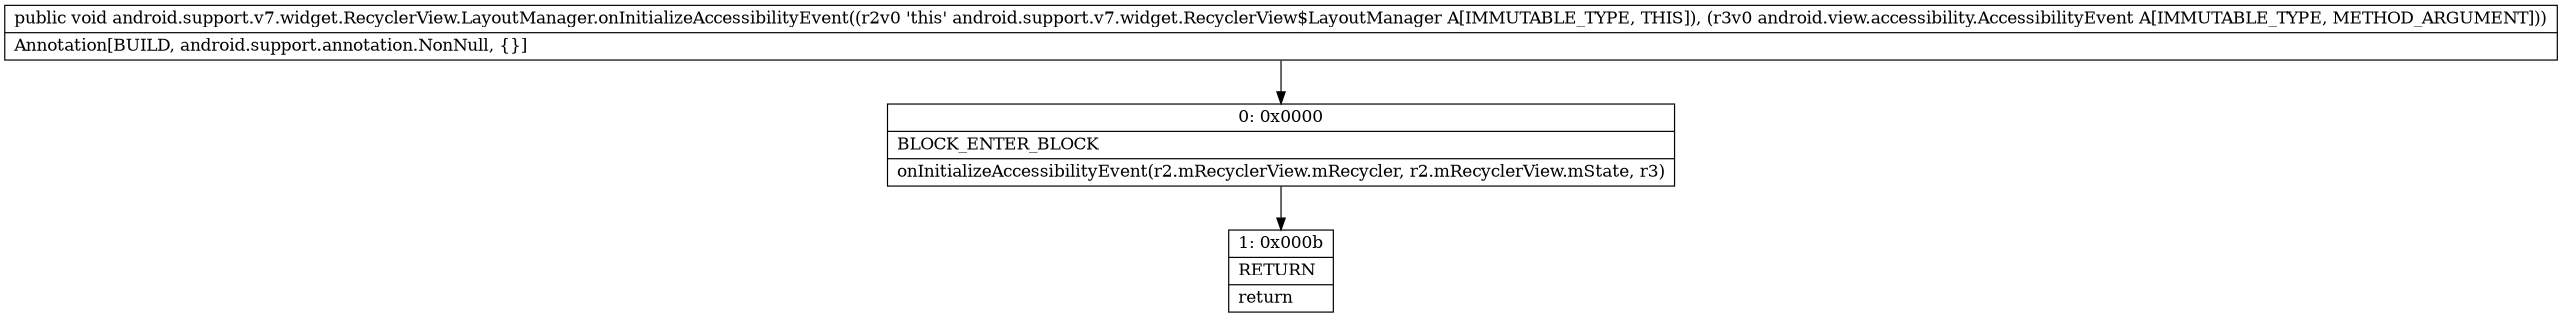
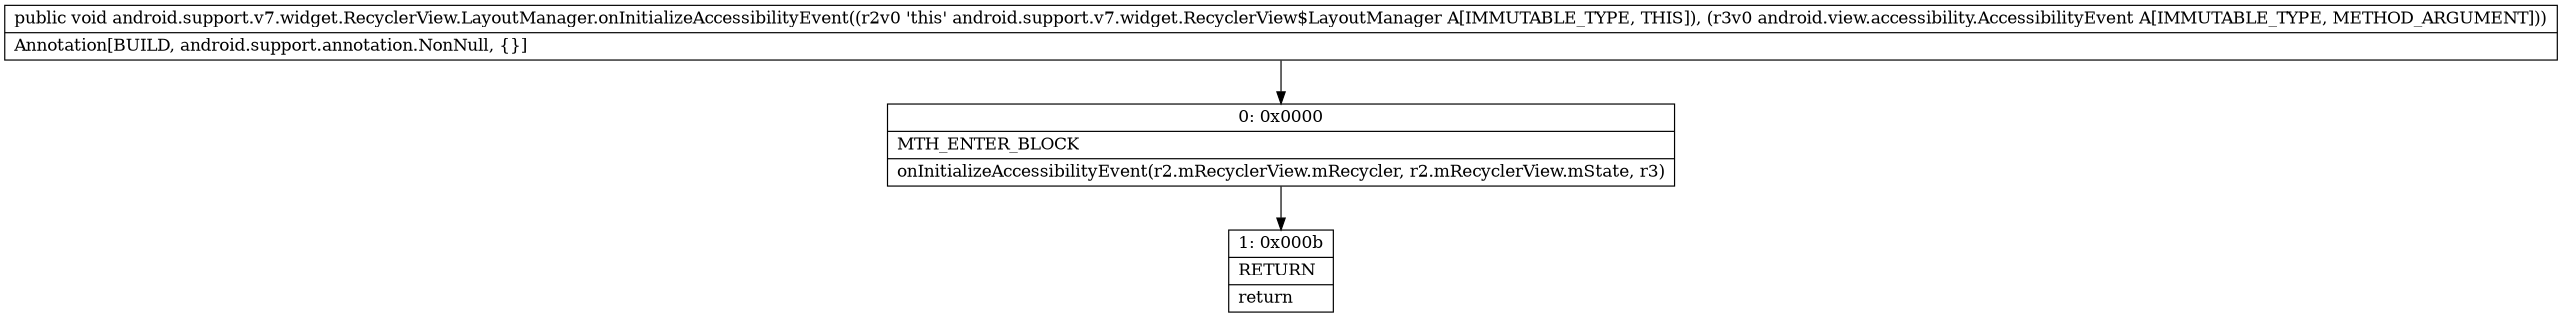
node "0: 0x0000": text "BLOCK_ENTER_BLOCK" -> "MTH_ENTER_BLOCK"
